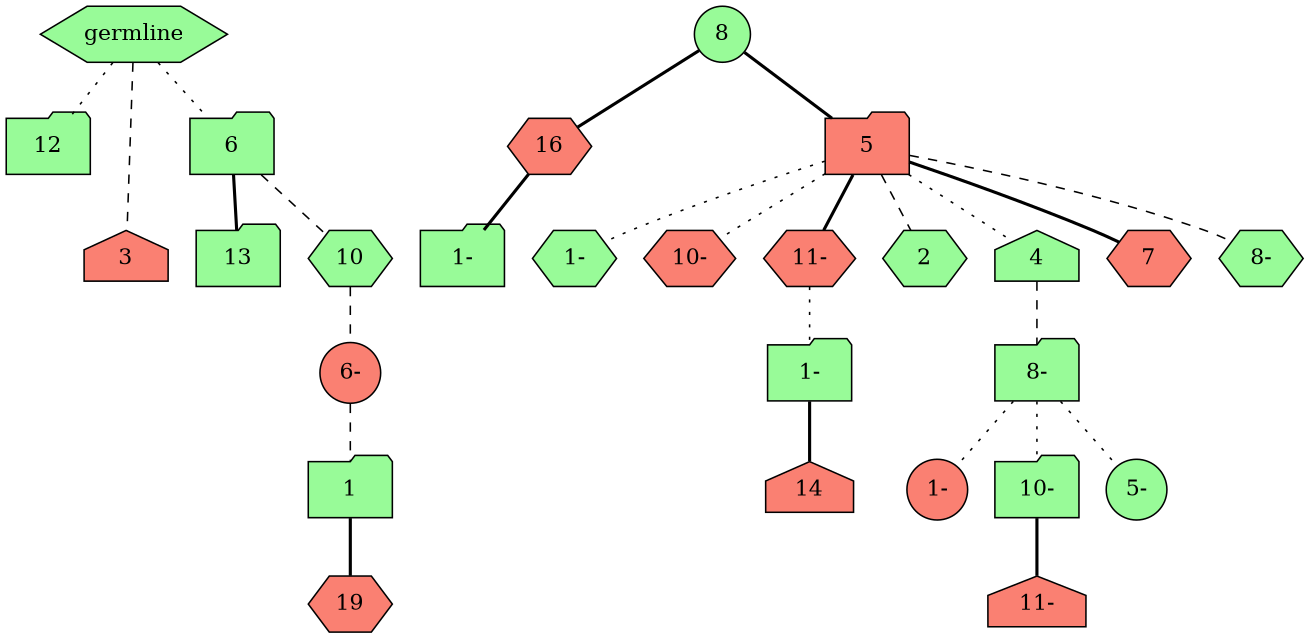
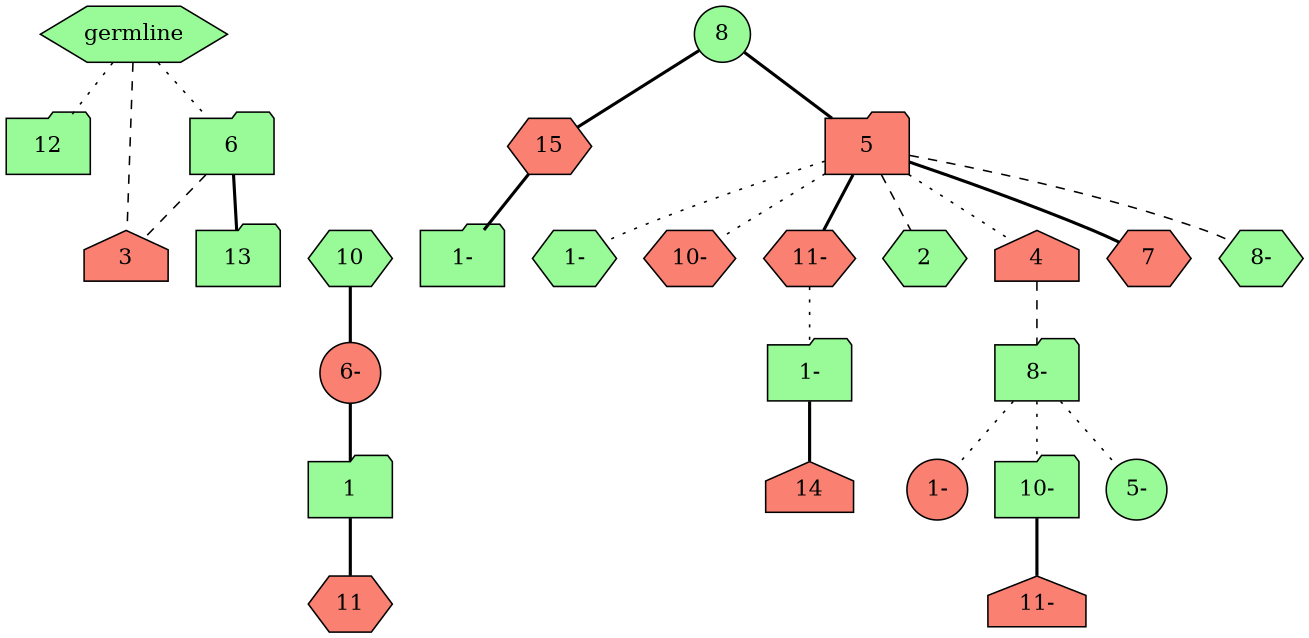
node "16": label "16" -> "15"
edge "6" -- "10": now "6" -- "3"
node "4": fillcolor palegreen -> salmon
edge "10" -- "6-": style dashed -> bold
edge "6-" -- "1": style dashed -> bold
node "19": label "19" -> "11"
